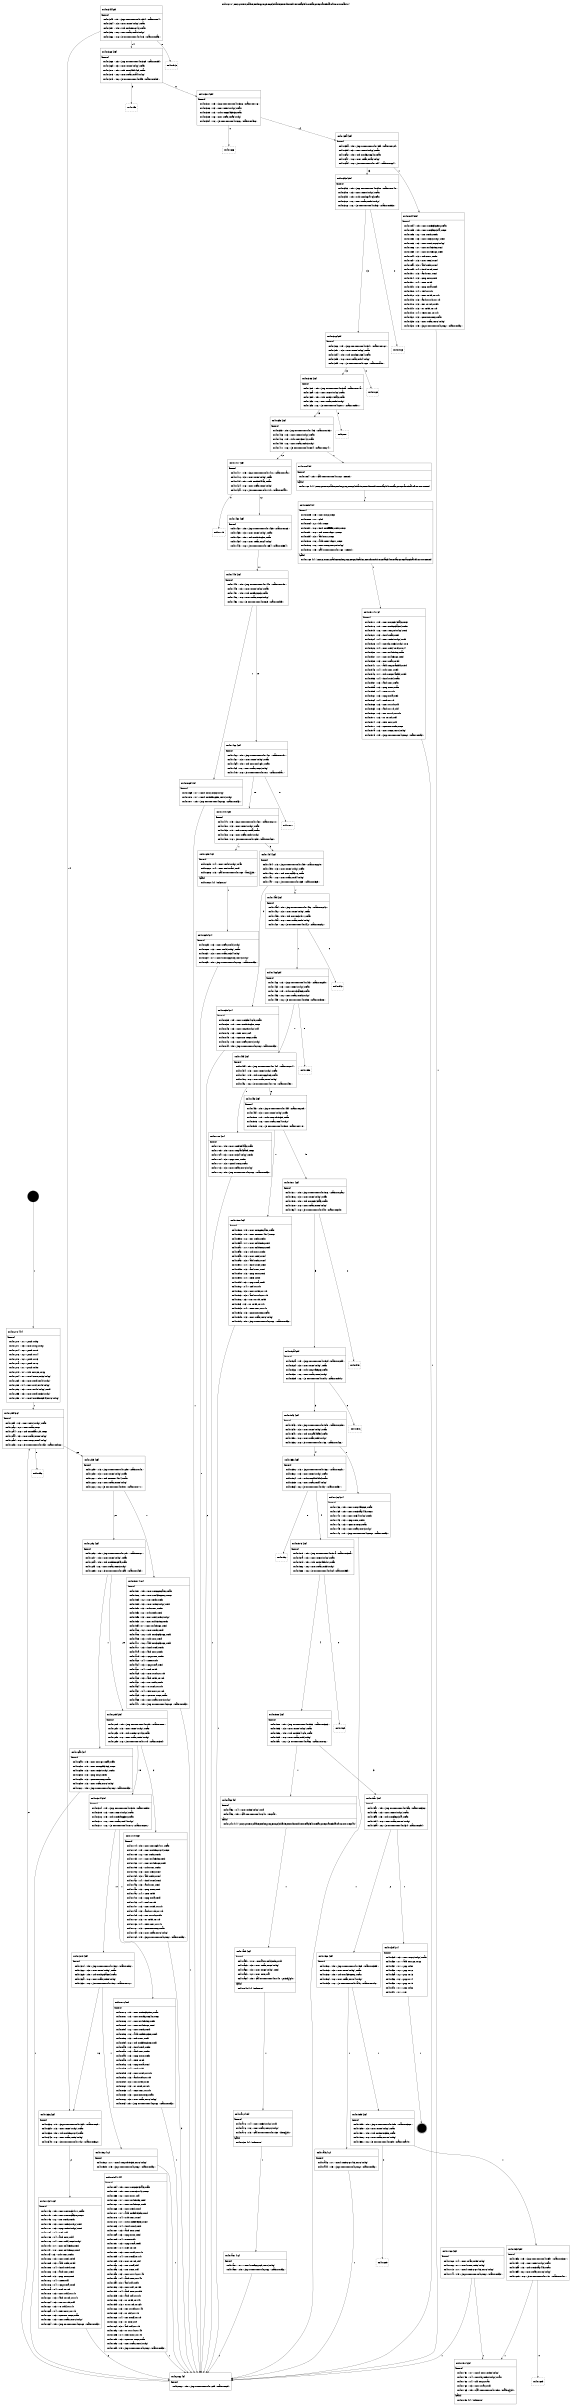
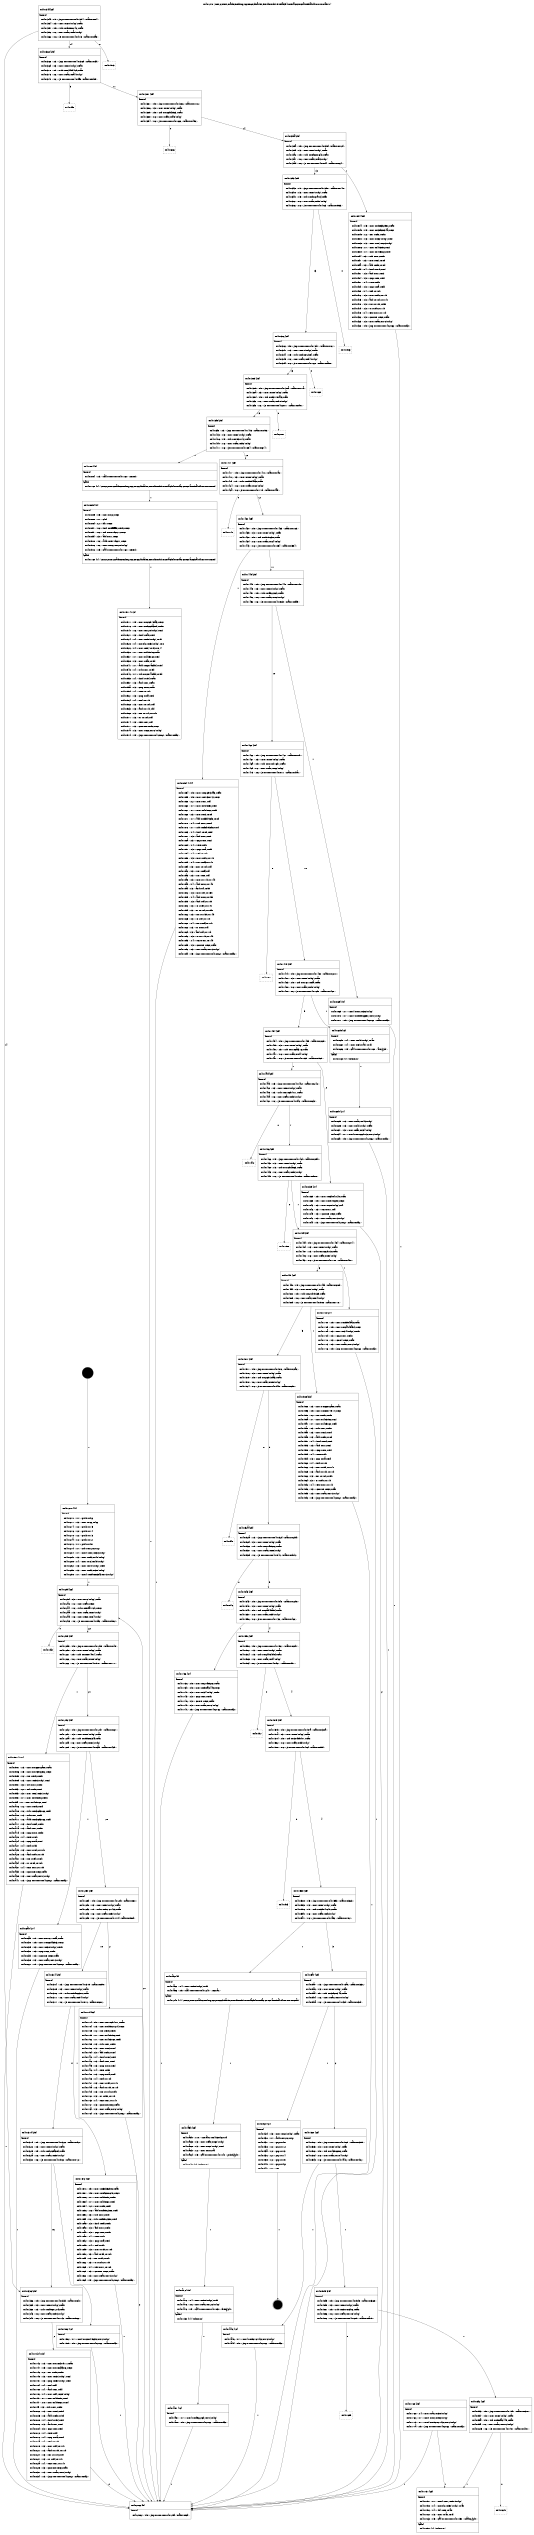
edge "0x401430 [25]" -> "0x401854 [144]": added, label "1"
